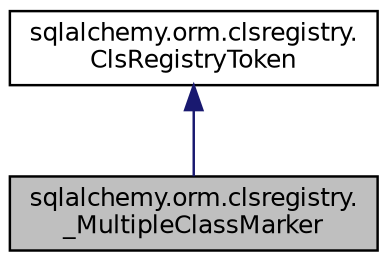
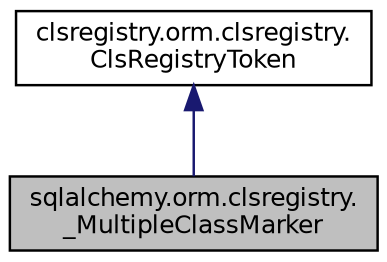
node "sqlalchemy.orm.clsregistry. ClsRegistryToken": label "sqlalchemy.orm.clsregistry. ClsRegistryToken" -> "clsregistry.orm.clsregistry. ClsRegistryToken"
